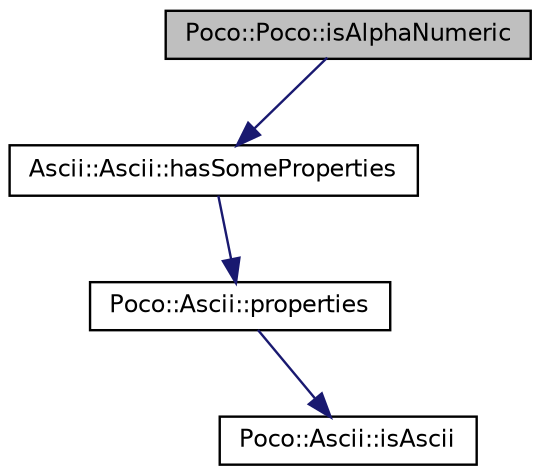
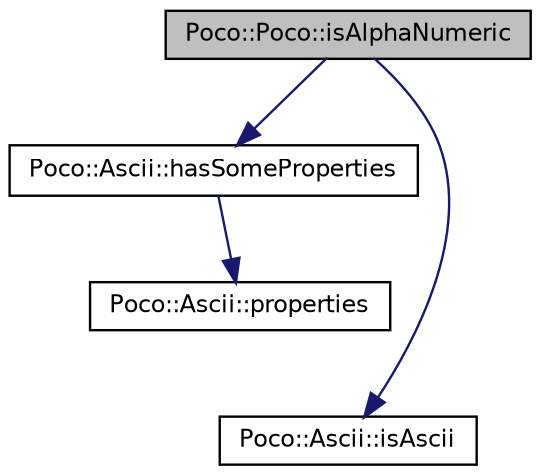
node "Ascii::Ascii::hasSomeProperties": label "Ascii::Ascii::hasSomeProperties" -> "Poco::Ascii::hasSomeProperties"
edge "Poco::Ascii::properties" -> "Poco::Ascii::isAscii": now "Poco::Poco::isAlphaNumeric" -> "Poco::Ascii::isAscii"
